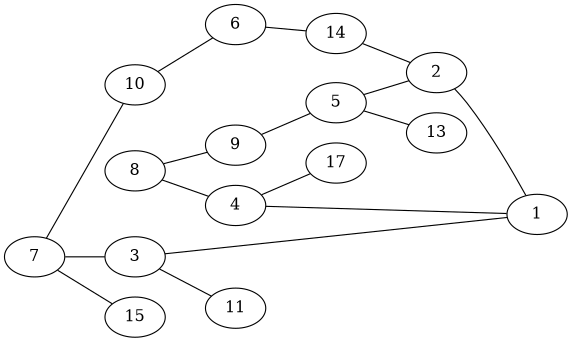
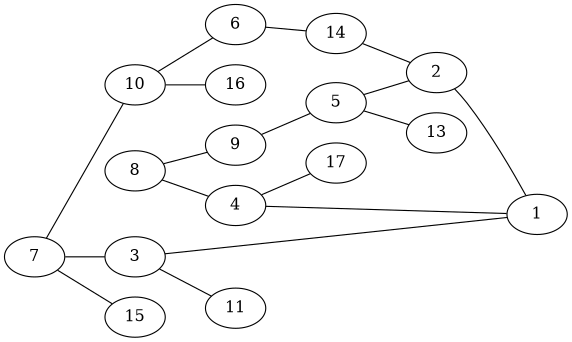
node "16": added
